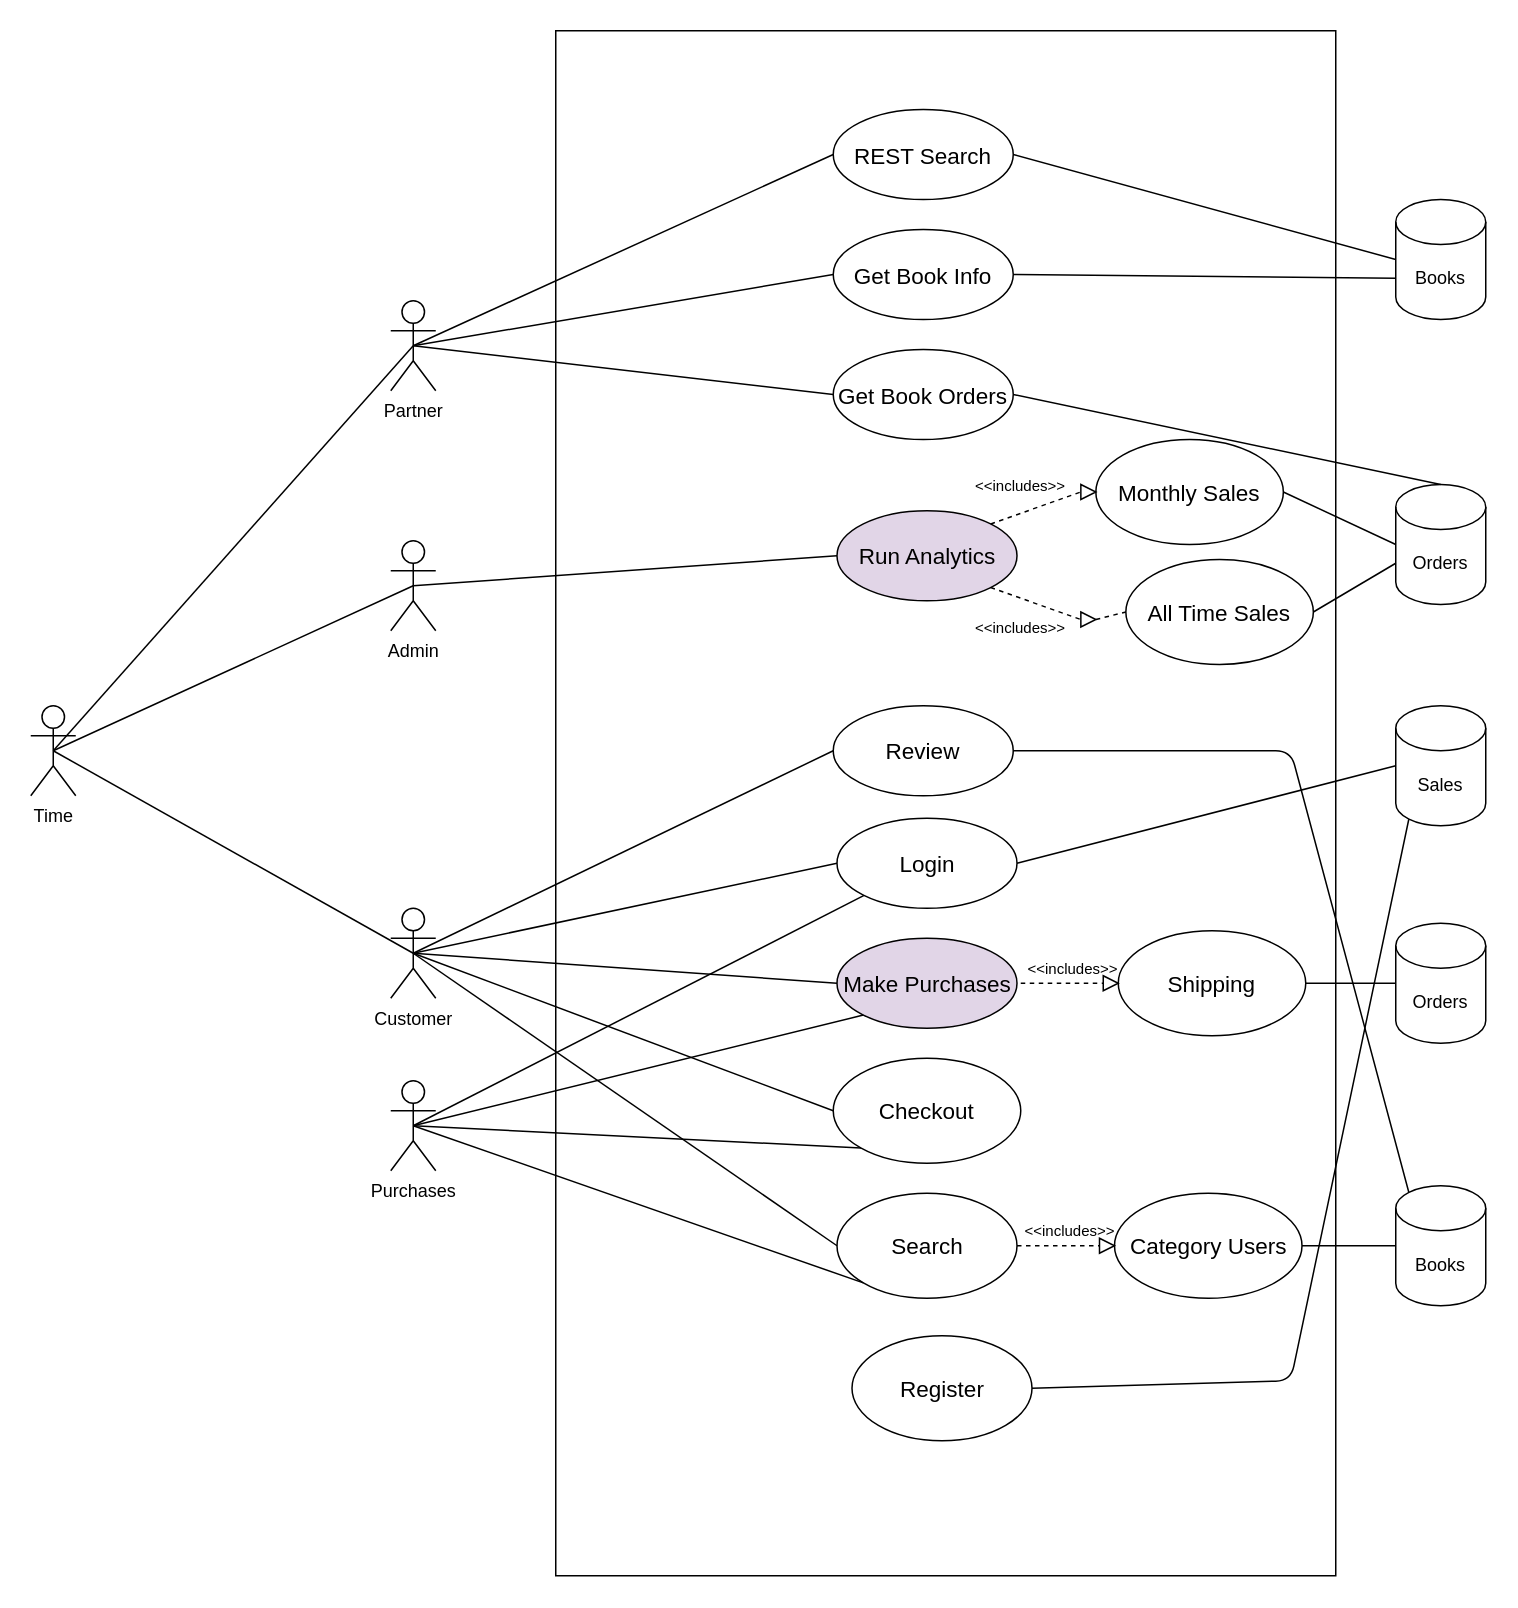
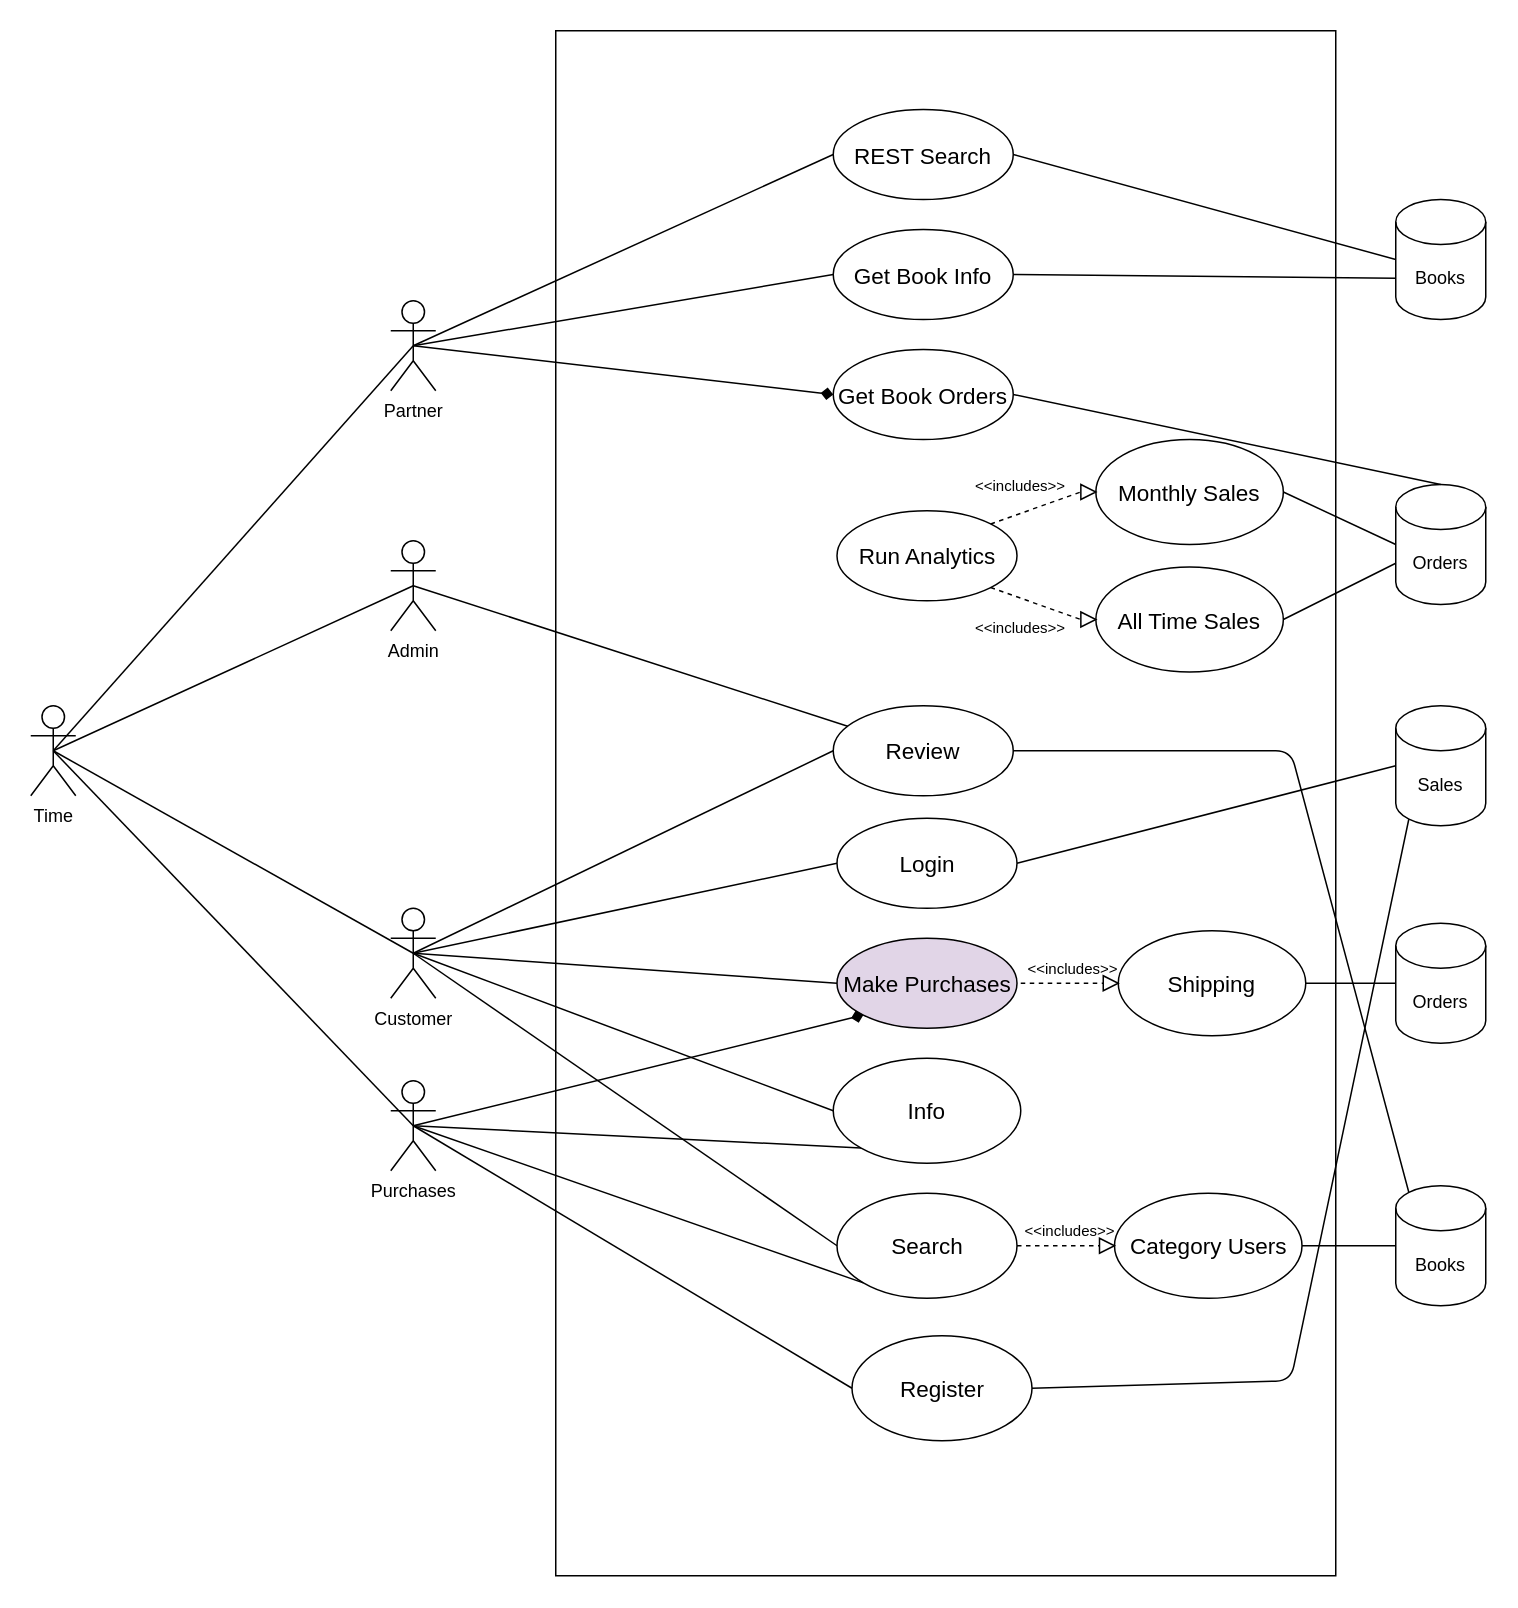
edge "Partner" -- "Get Book Orders": arrowhead none -> diamond
node "Run Analytics": fillcolor #e1d5e7 -> #ffffff
edge "Run Analytics" -- "Admin": now "Review" -- "Admin"
node "All Time Sales": moved (1220, 612) -> (1190, 620)
edge "Time" -- "Purchases": added
edge "Login" -- "Purchases": now "Register" -- "Purchases"
edge "Make Purchases" -- "Purchases": arrowhead none -> diamond
node "Checkout": label "Checkout" -> "Info"
